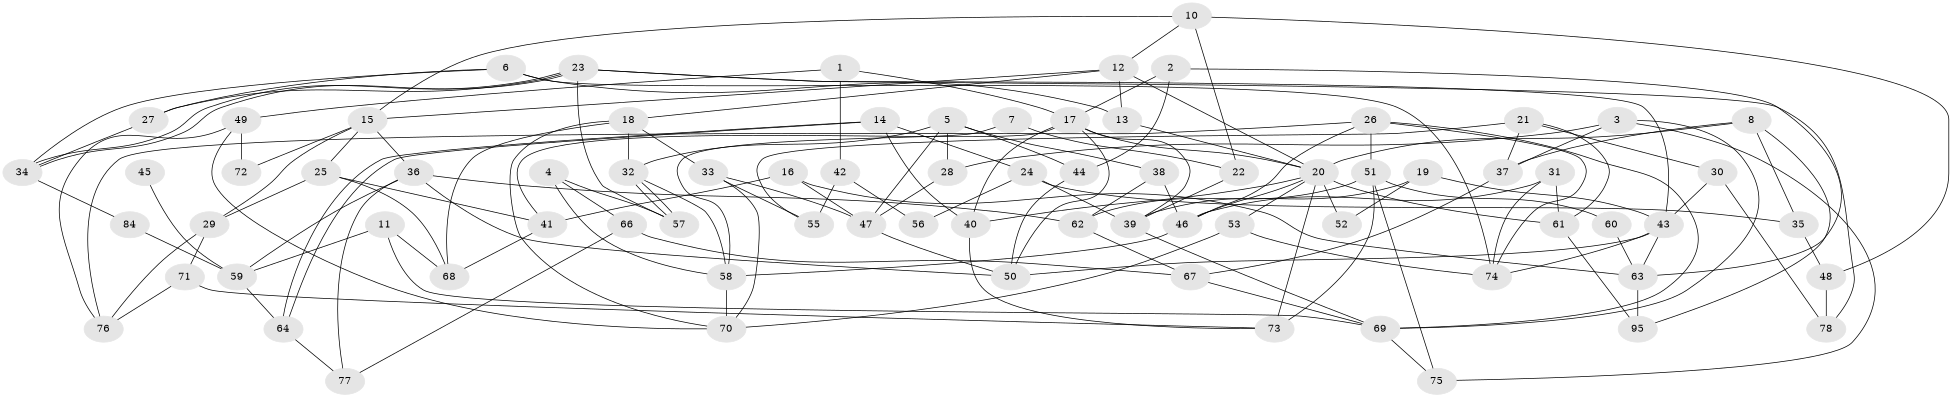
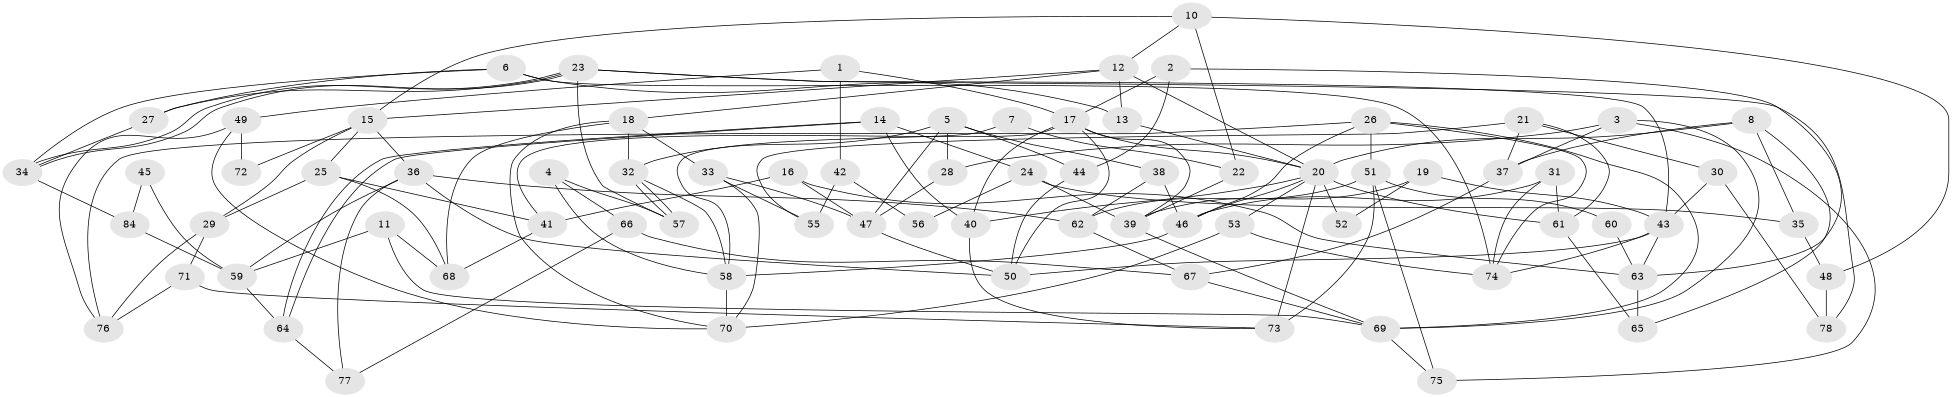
edge "45" -- "84": added
node "95": label "95" -> "65"
